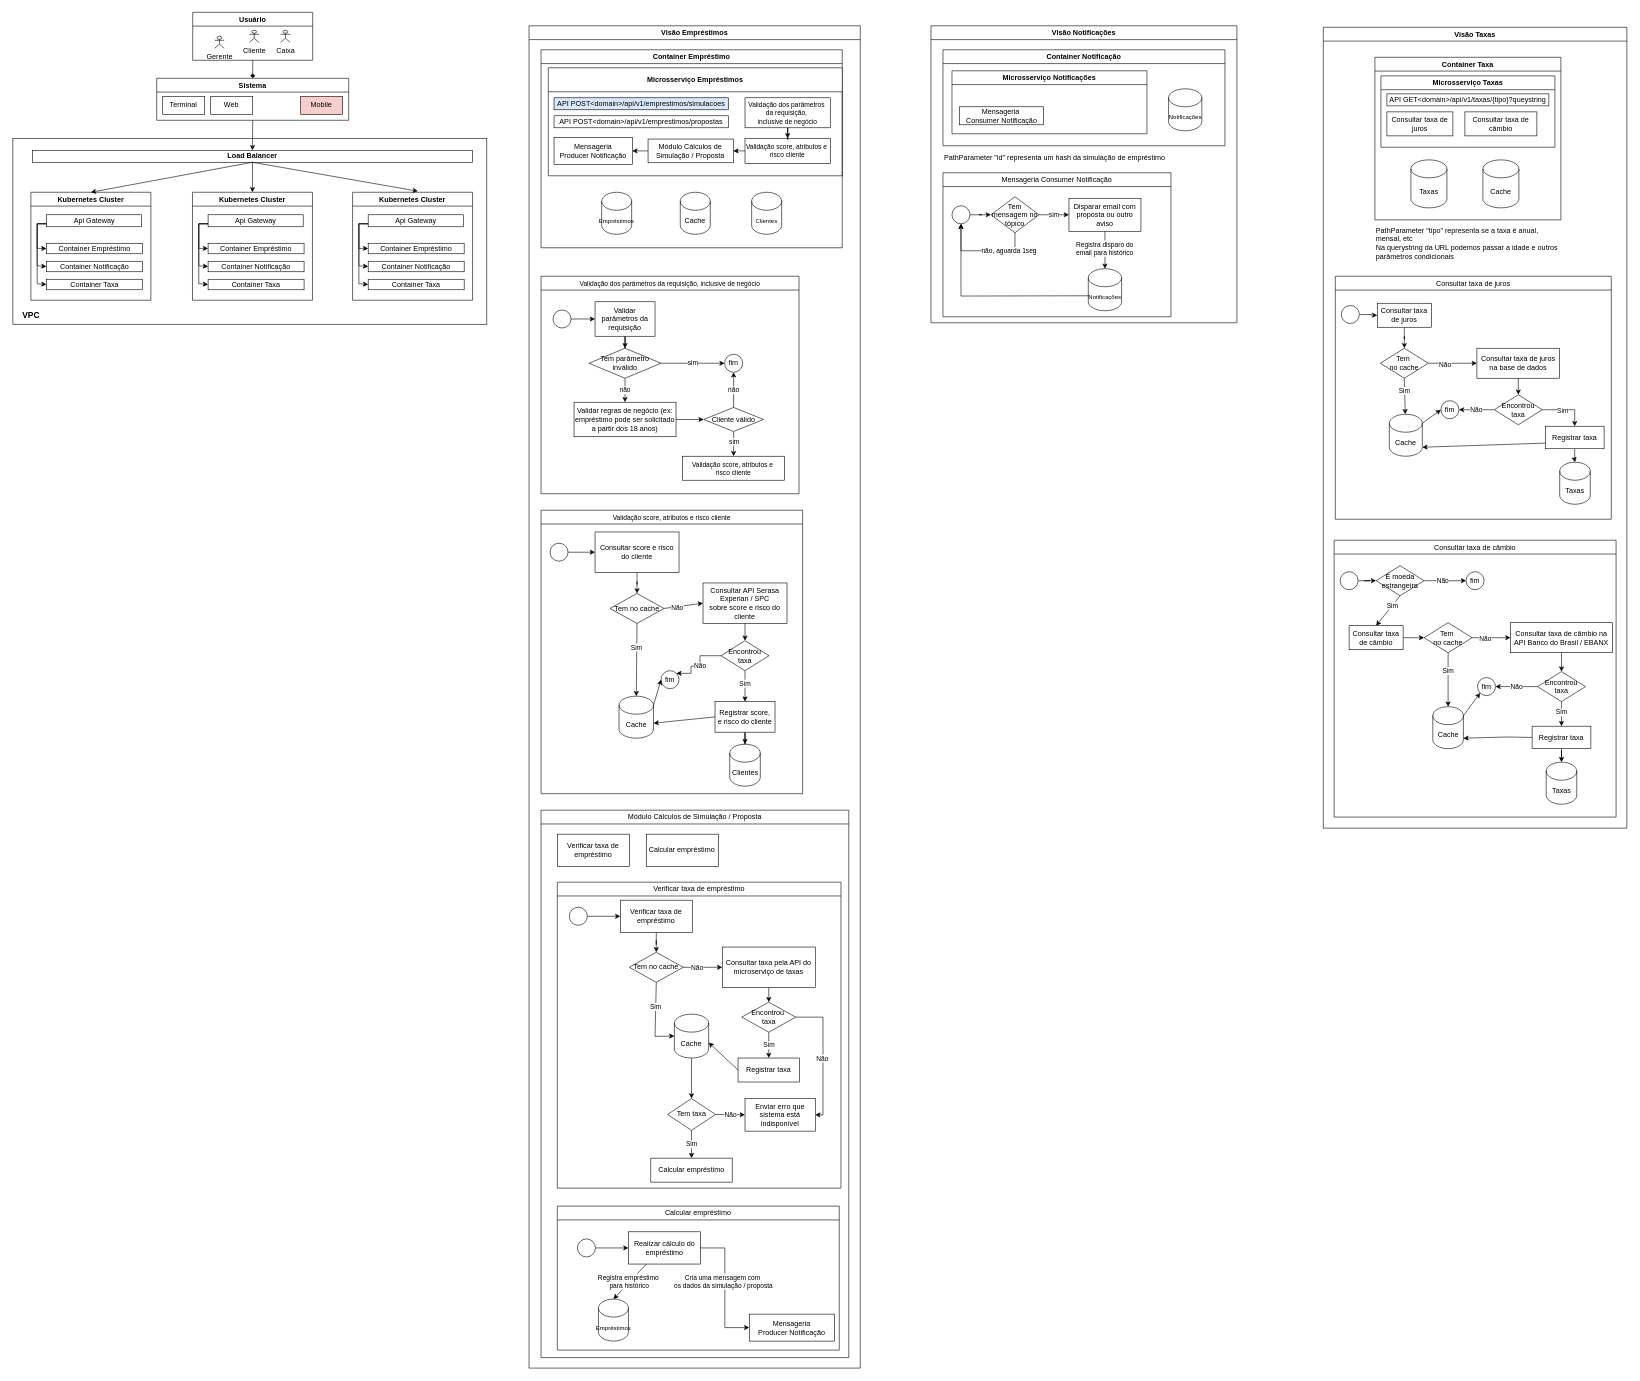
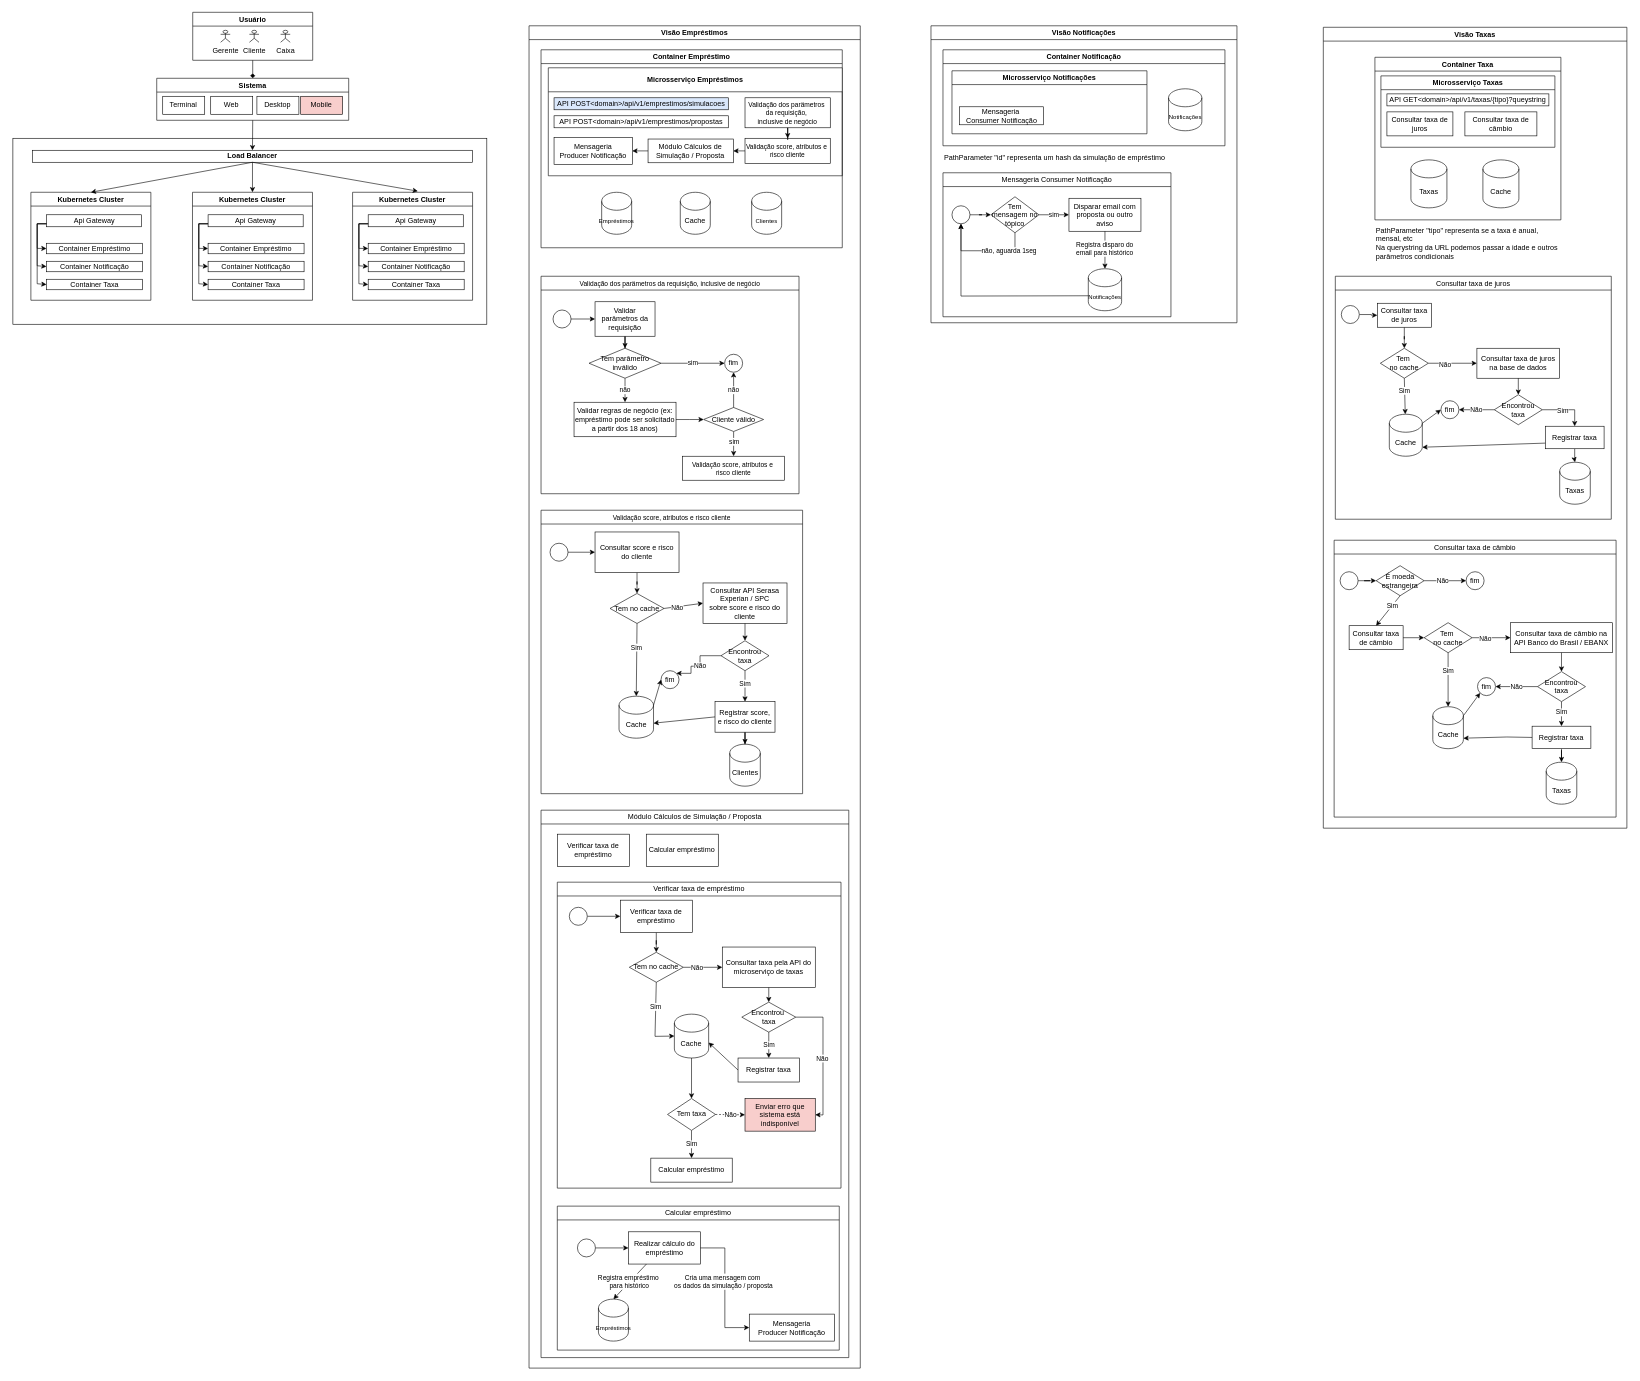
node "Gerente": moved (219, 42) -> (225, 36)
node "Desktop": added
node "VPC": removed
edge "Tem taxa" -> "Enviar erro que sistema está indisponível": style solid -> dashed
node "Enviar erro que sistema está indisponível": fillcolor #ffffff -> #f8cecc
